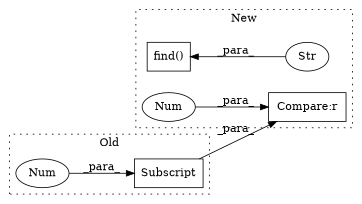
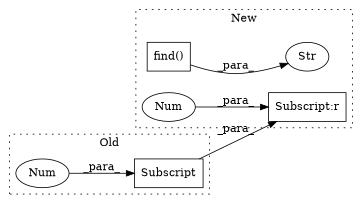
edge "Str" -> "find()": reversed
node "Compare:r": label "Compare:r" -> "Subscript:r"
